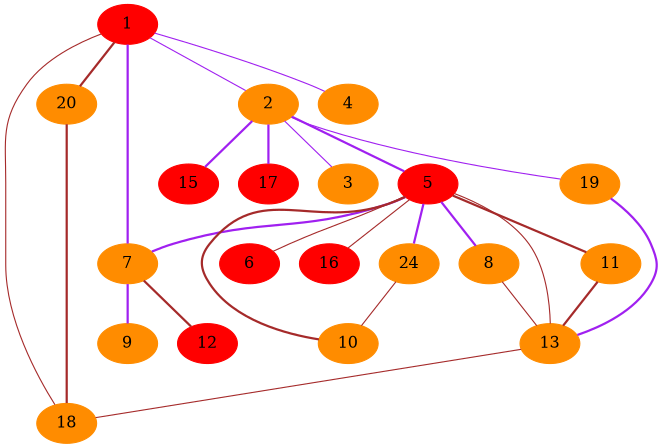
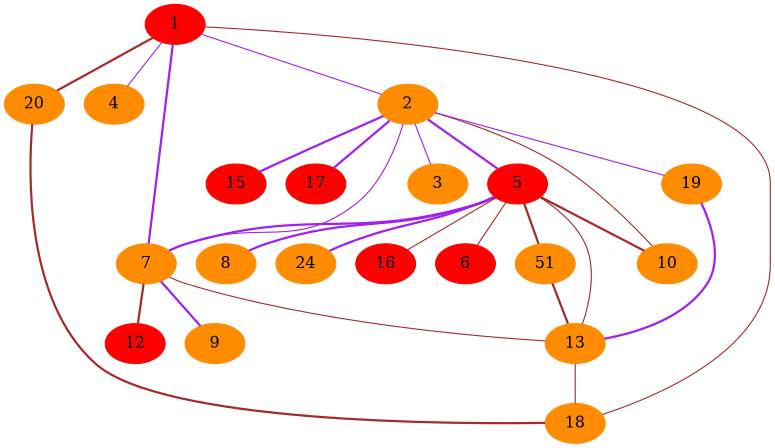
edge "2" -- "7": added
node "11": label "11" -> "51"
edge "24" -- "10": now "2" -- "10"
edge "8" -- "13": now "7" -- "13"
